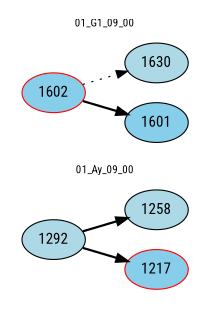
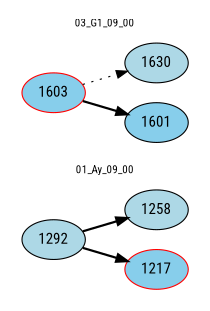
cluster "01_G1_09_00": label "01_G1_09_00" -> "03_G1_09_00"
node "1602": label "1602" -> "1603"
